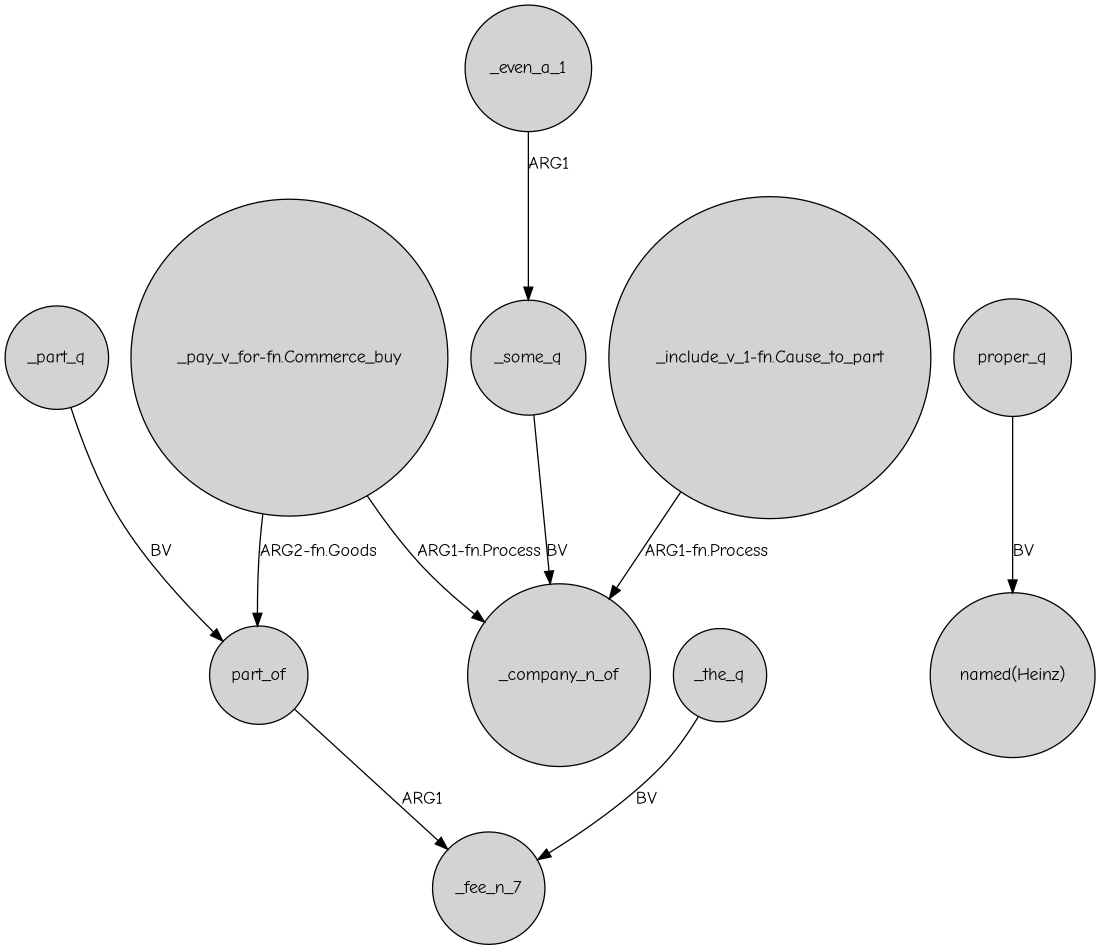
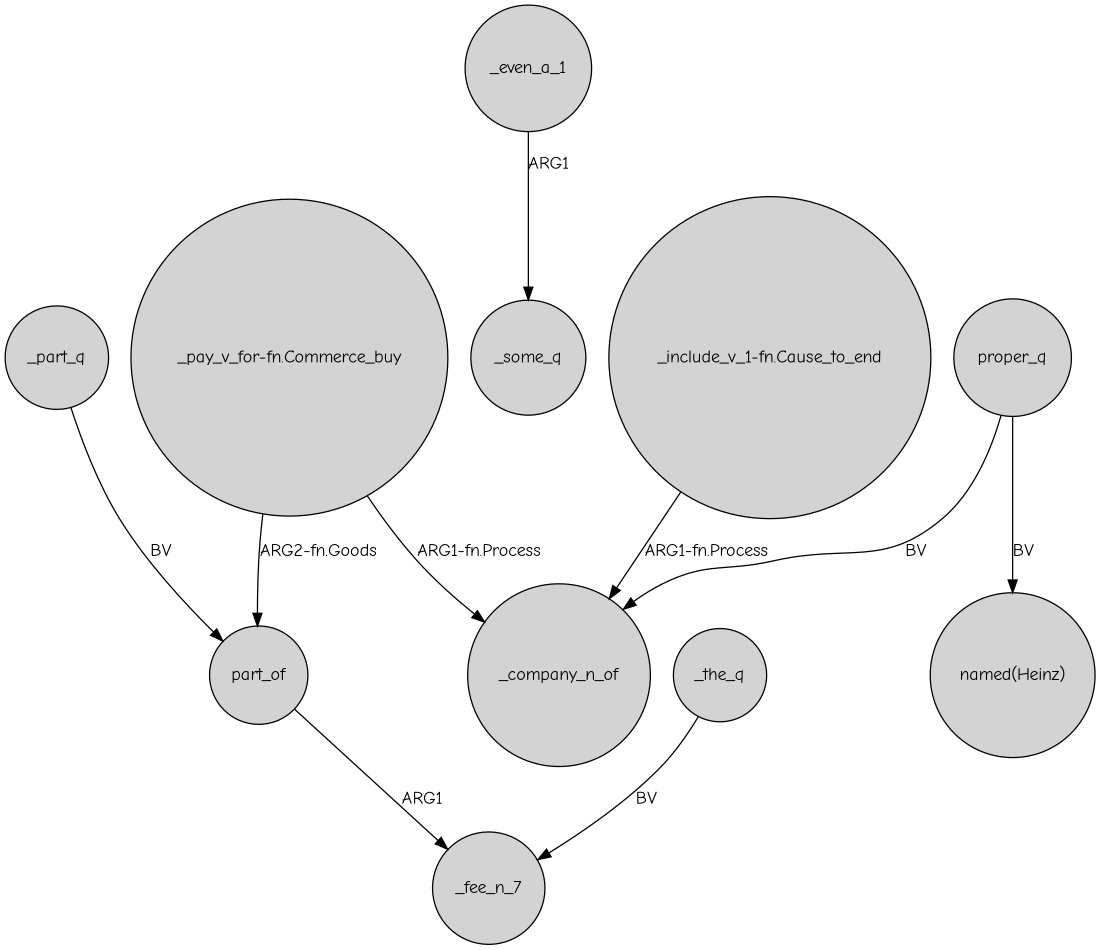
node "_include_v_1-fn.Cause_to_part": label "_include_v_1-fn.Cause_to_part" -> "_include_v_1-fn.Cause_to_end"
edge "_some_q" -> "_company_n_of": now "proper_q" -> "_company_n_of"
